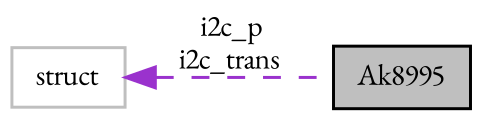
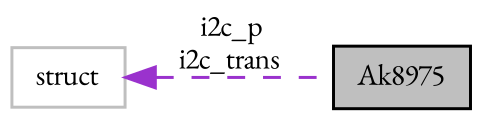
node "Ak8995": label "Ak8995" -> "Ak8975"
